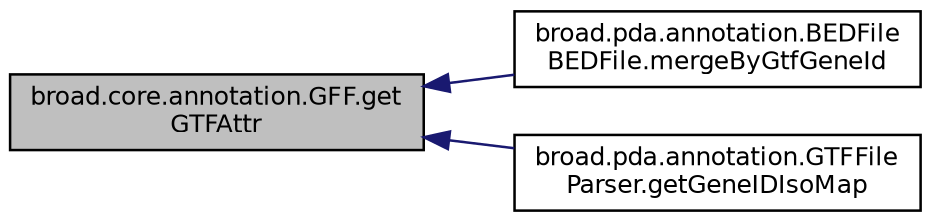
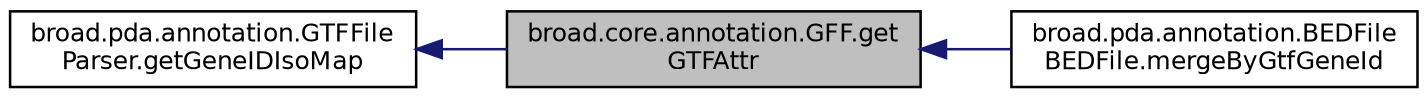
edge "broad.pda.annotation.GTFFile Parser.getGeneIDIsoMap" -> "broad.core.annotation.GFF.get GTFAttr": reversed
